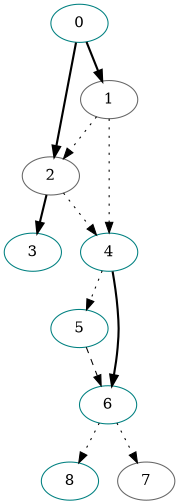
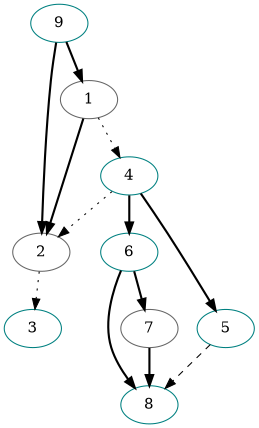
node "0": label "0" -> "9"
edge "1" -> "2": style dotted -> bold
edge "2" -> "3": style bold -> dotted
edge "2" -> "4": reversed
edge "4" -> "5": style dotted -> bold
edge "5" -> "6": now "5" -> "8"
edge "7" -> "8": added
edge "6" -> "8": style dotted -> bold
edge "6" -> "7": style dotted -> bold
